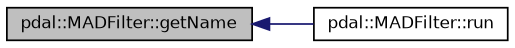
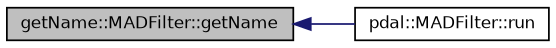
node "pdal::MADFilter::getName": label "pdal::MADFilter::getName" -> "getName::MADFilter::getName"
